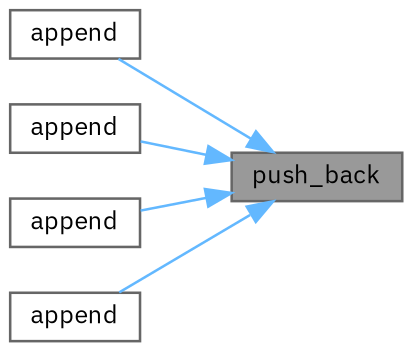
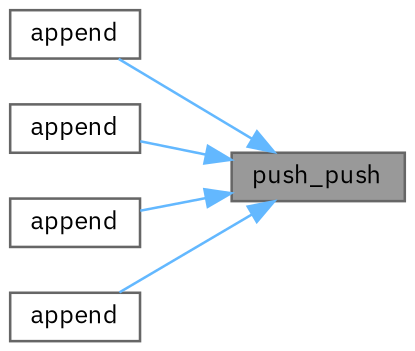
node "push_back": label "push_back" -> "push_push"
